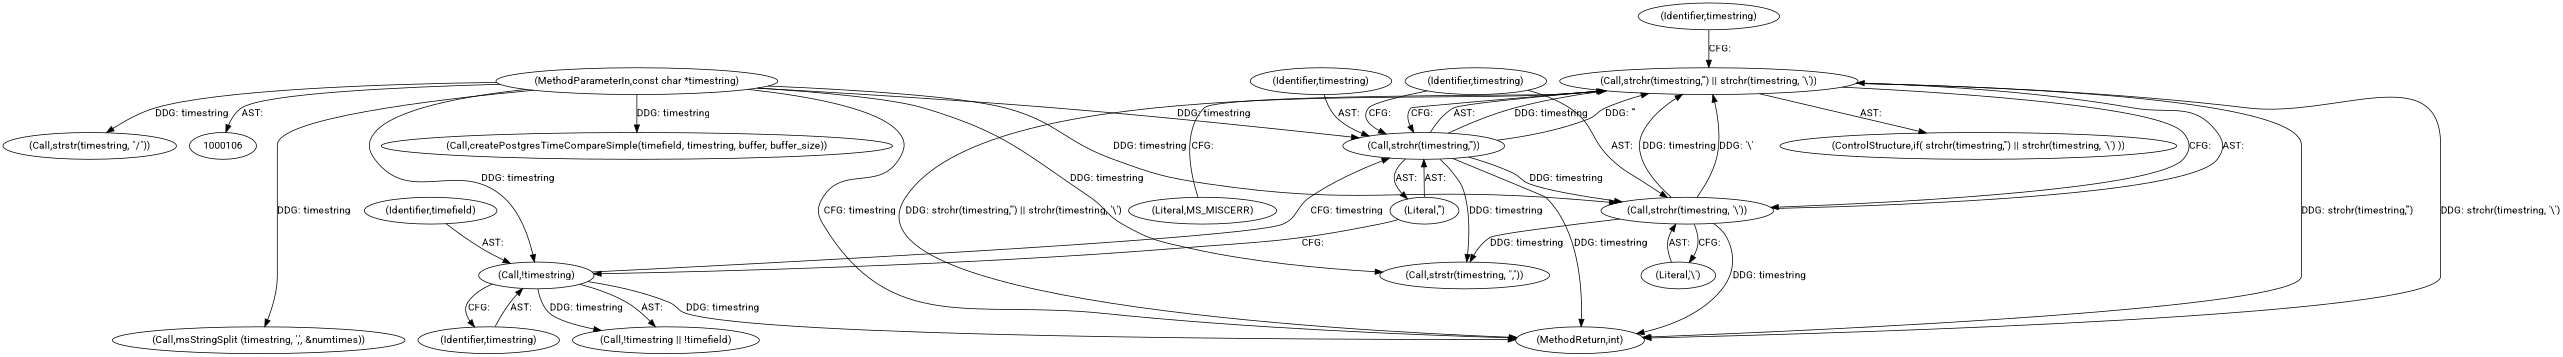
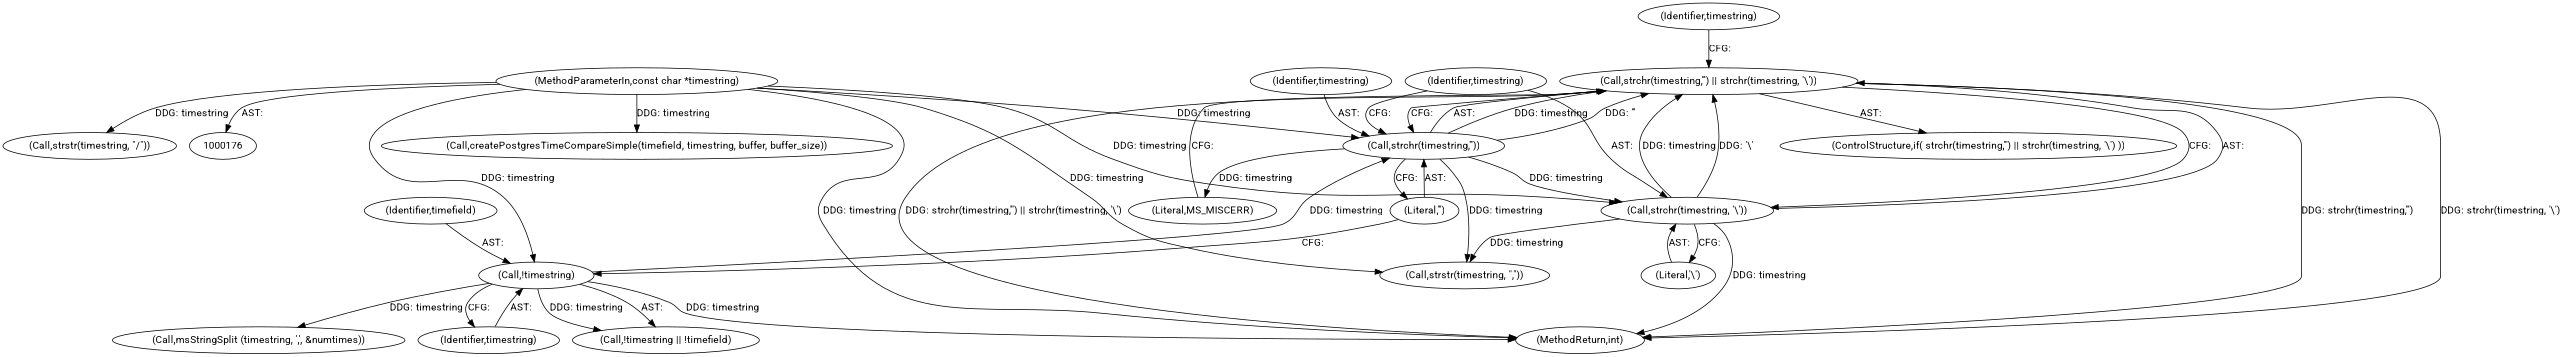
edge "(MethodParameterIn,const char *timestring)" -> "(Call,msStringSplit (timestring, ',', &numtimes))": now "(Call,!timestring)" -> "(Call,msStringSplit (timestring, ',', &numtimes))"
node "1000106": label "1000106" -> "1000176"
edge "(Call,strchr(timestring,'''))" -> "(Literal,''')": label "AST: " -> "CFG: "
edge "(Call,strchr(timestring,'''))" -> "(MethodReturn,int)": now "(Call,strchr(timestring,'''))" -> "(Literal,MS_MISCERR)"
edge "(MethodParameterIn,const char *timestring)" -> "(MethodReturn,int)": label "CFG: timestring" -> "DDG: timestring"
edge "(Call,!timestring)" -> "(Call,strchr(timestring,'''))": label "CFG: timestring" -> "DDG: timestring"
